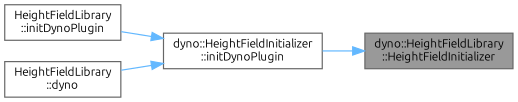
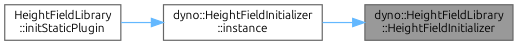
node "HeightFieldLibrary ::initDynoPlugin": removed
node "dyno::HeightFieldInitializer ::initDynoPlugin": label "dyno::HeightFieldInitializer ::initDynoPlugin" -> "dyno::HeightFieldInitializer ::instance"
node "HeightFieldLibrary ::dyno": label "HeightFieldLibrary ::dyno" -> "HeightFieldLibrary ::initStaticPlugin"
